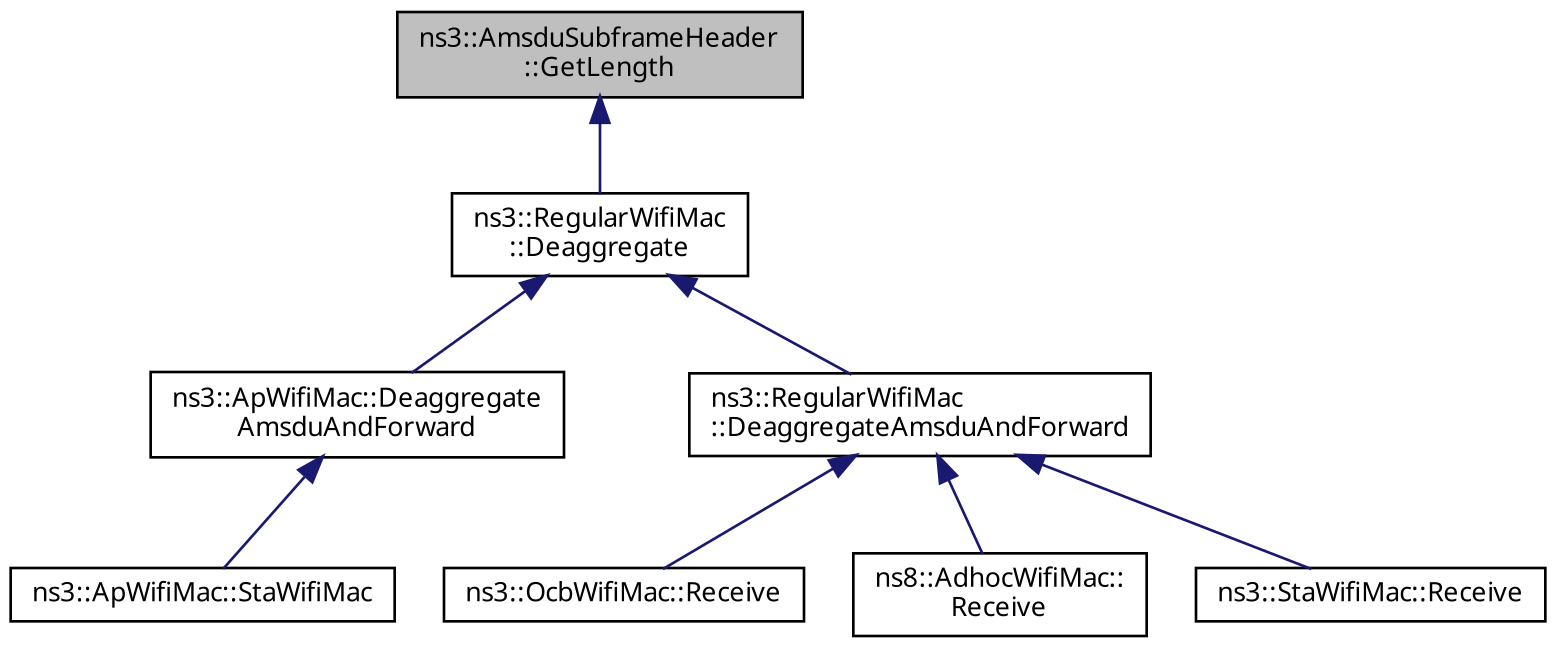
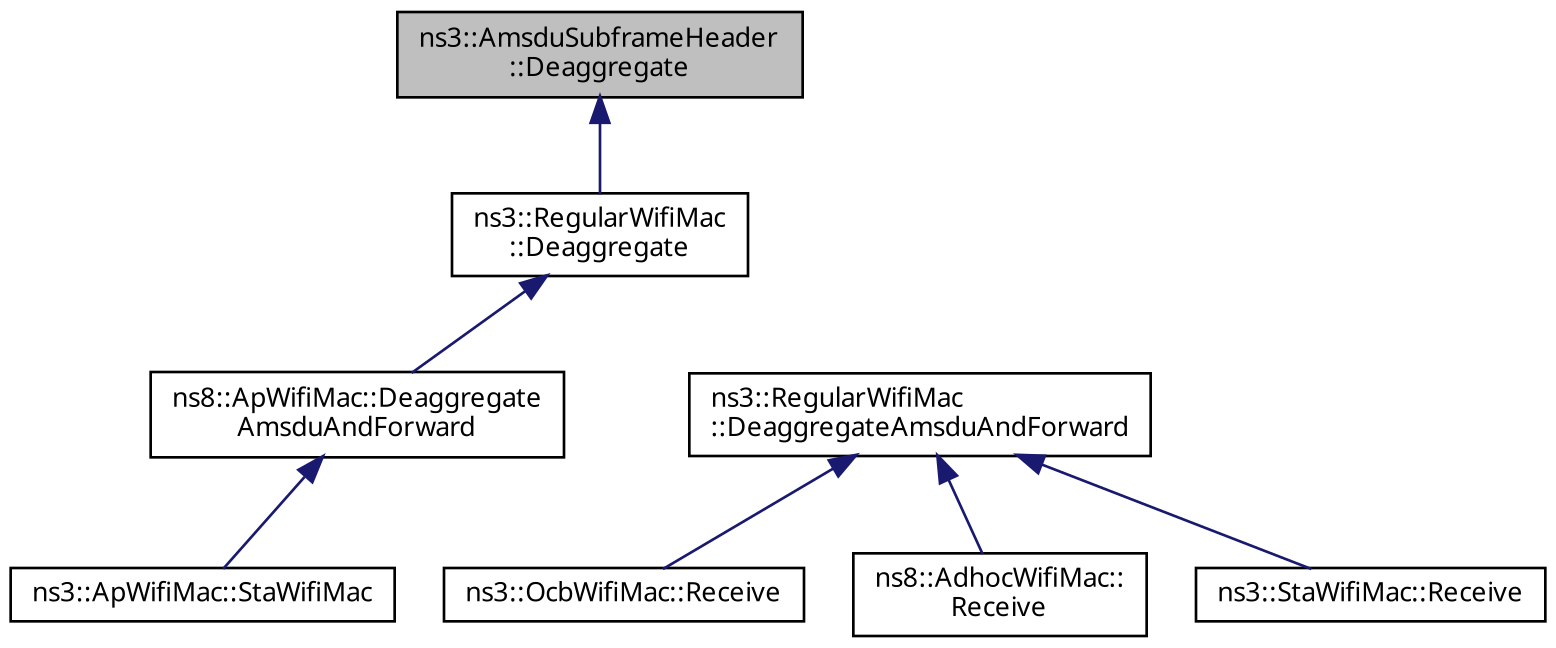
node "ns3::AmsduSubframeHeader ::GetLength": label "ns3::AmsduSubframeHeader ::GetLength" -> "ns3::AmsduSubframeHeader ::Deaggregate"
edge "ns3::RegularWifiMac ::DeaggregateAmsduAndForward" -> "ns3::RegularWifiMac ::Deaggregate": removed
node "ns3::ApWifiMac::Deaggregate AmsduAndForward": label "ns3::ApWifiMac::Deaggregate AmsduAndForward" -> "ns8::ApWifiMac::Deaggregate AmsduAndForward"
